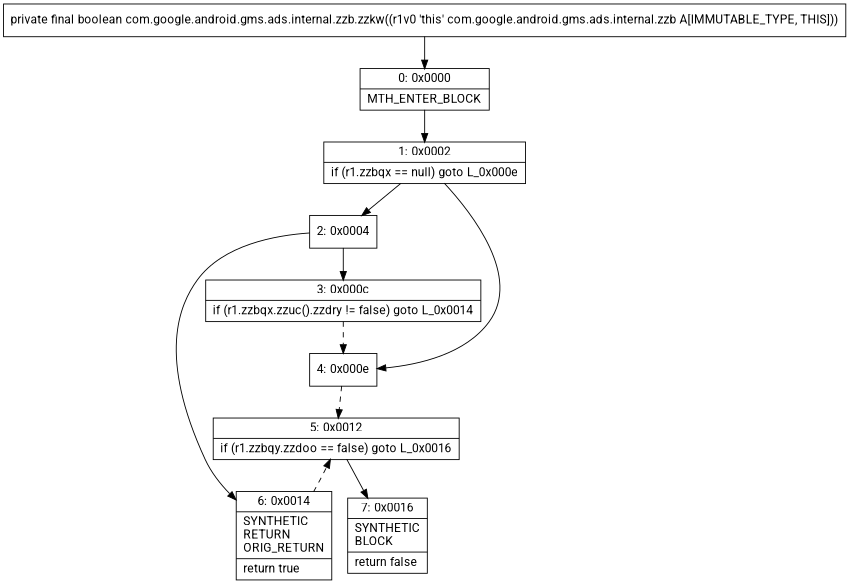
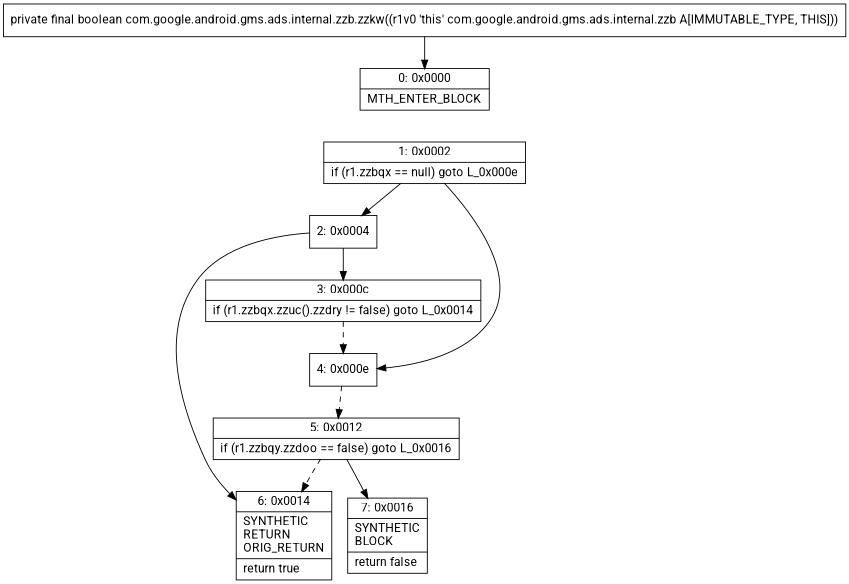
edge "0: 0x0000" -> "1: 0x0002": removed
edge "6: 0x0014" -> "5: 0x0012": reversed
